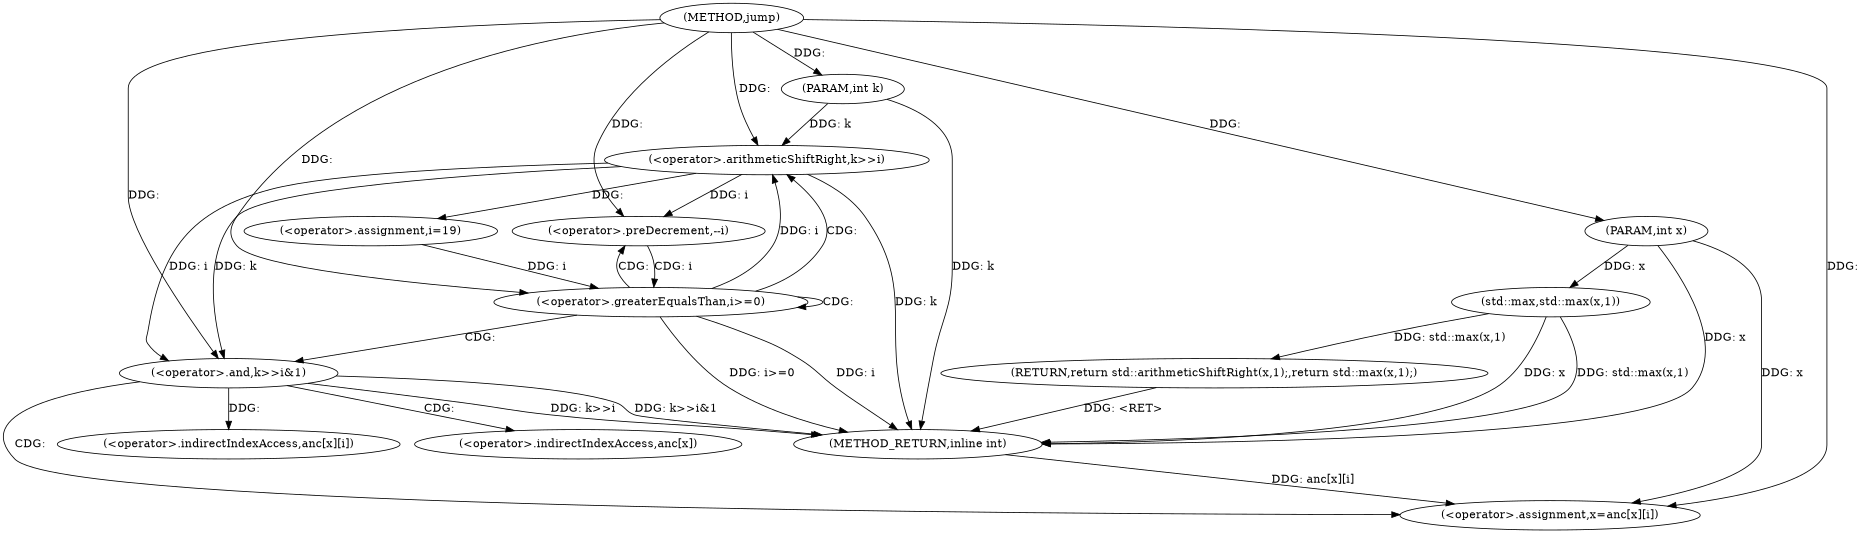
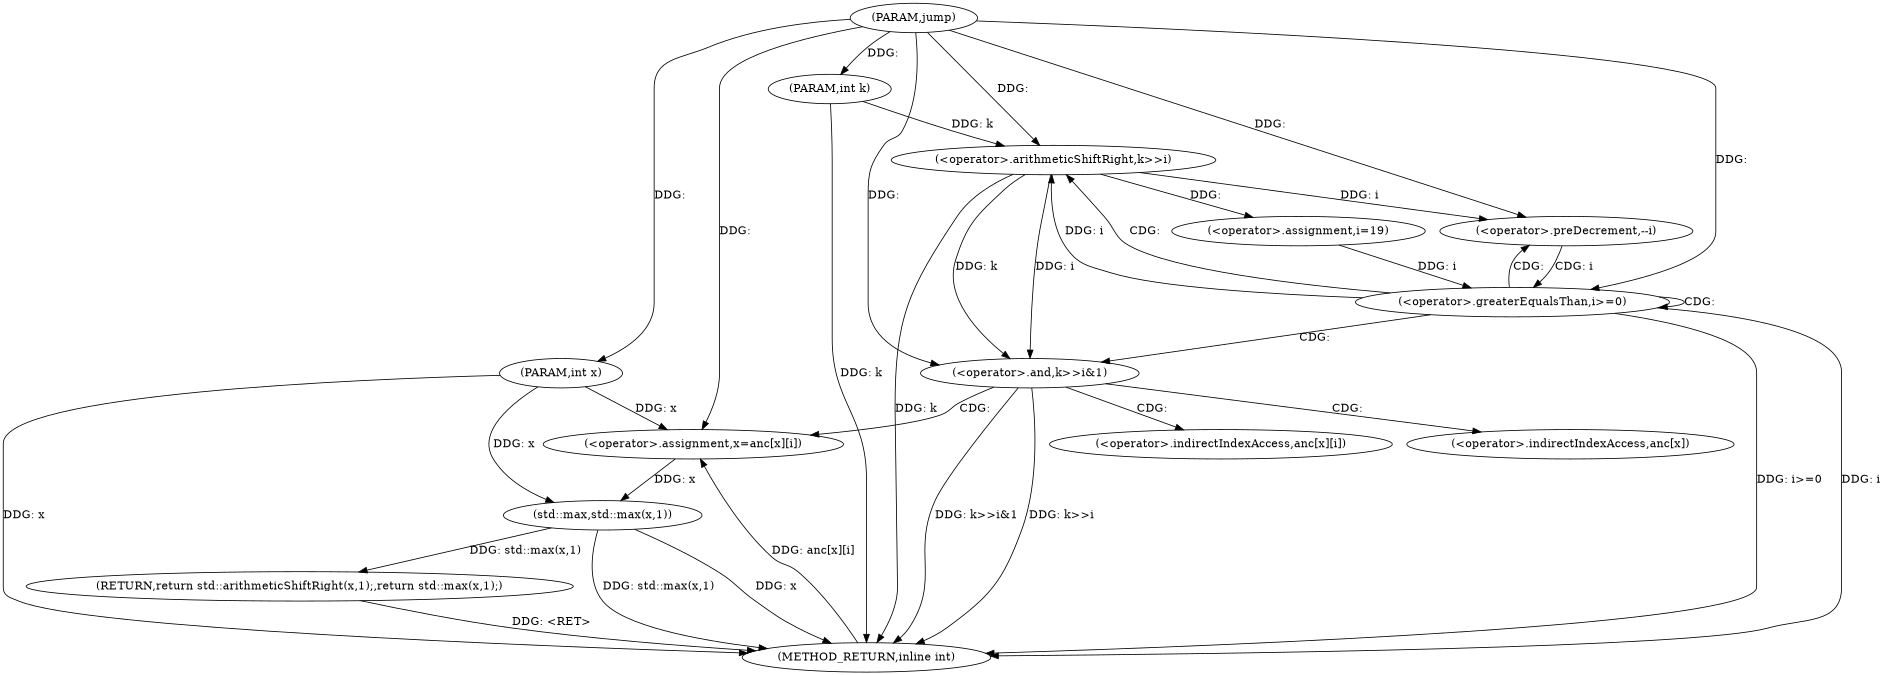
node "(METHOD,jump)": label "(METHOD,jump)" -> "(PARAM,jump)"
edge "(<operator>.and,k>>i&1)" -> "(<operator>.indirectIndexAccess,anc[x][i])": label "DDG: " -> "CDG: "
edge "(<operator>.assignment,x=anc[x][i])" -> "(std::max,std::max(x,1))": added, label "DDG: x"
